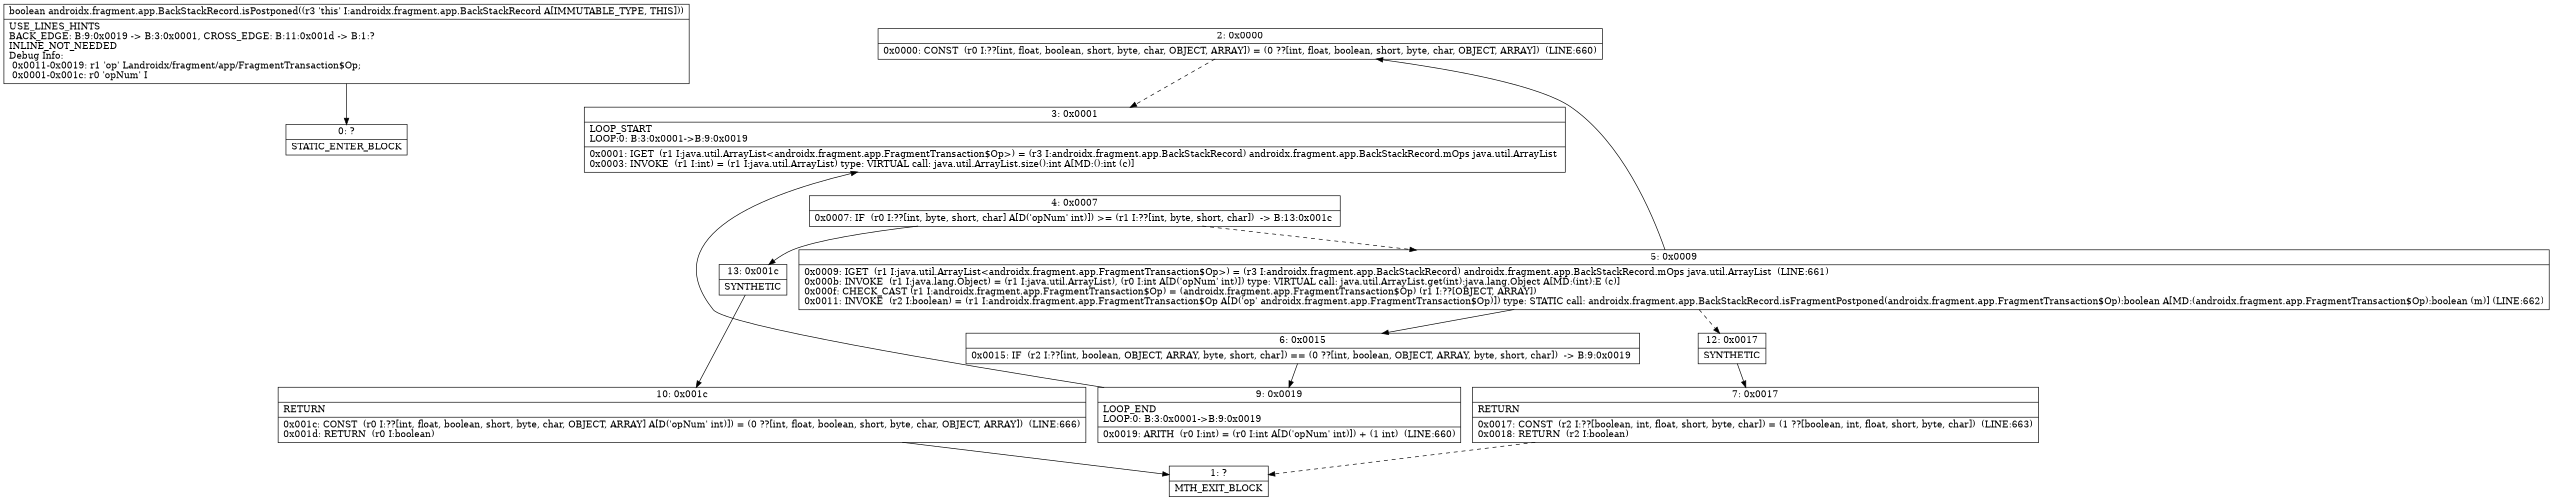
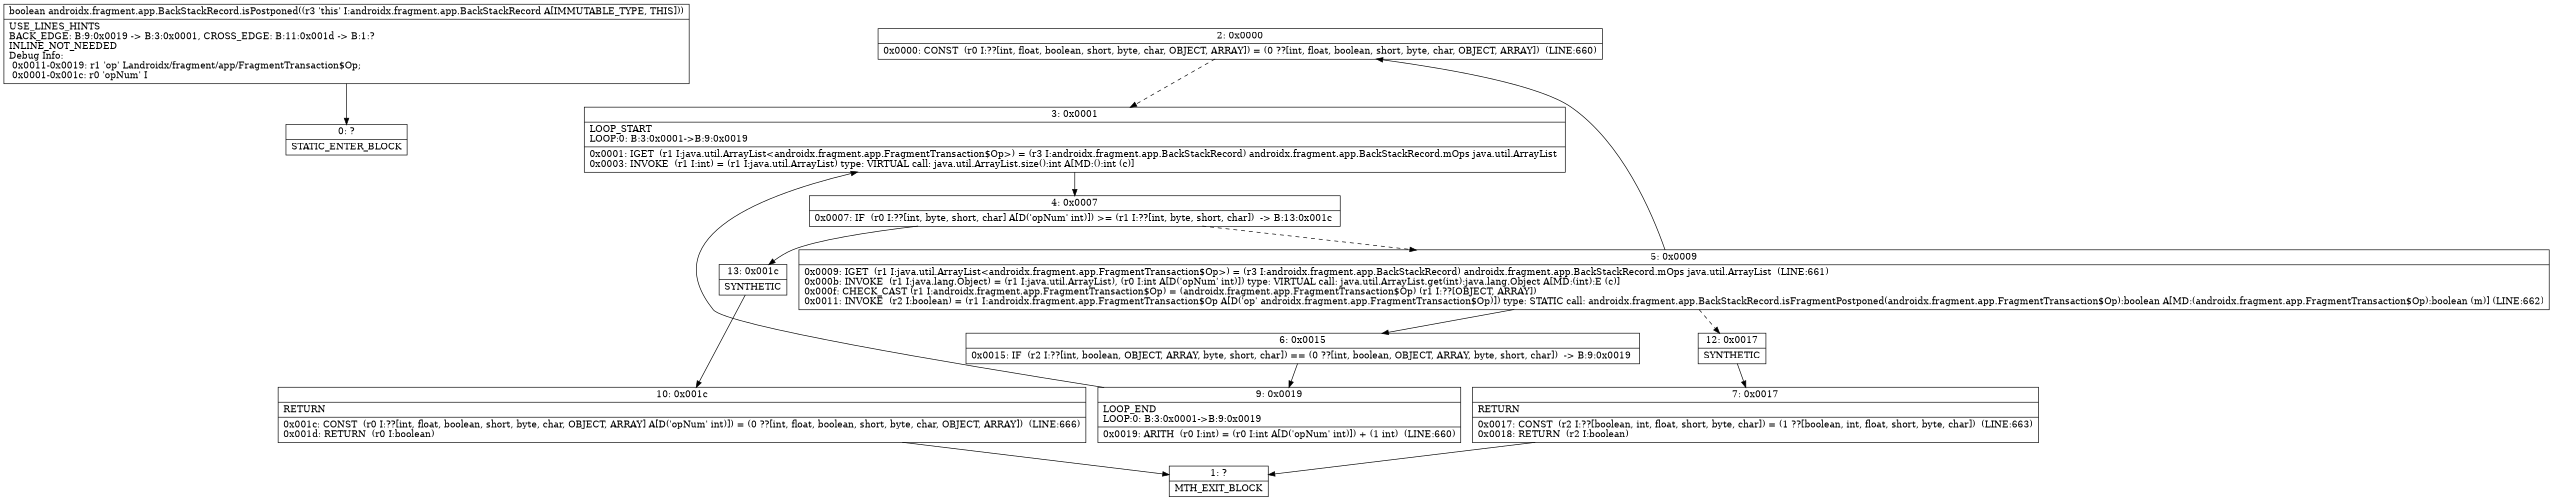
edge "3: 0x0001" -> "4: 0x0007": added
edge "7: 0x0017" -> "1: ?": style dashed -> solid
